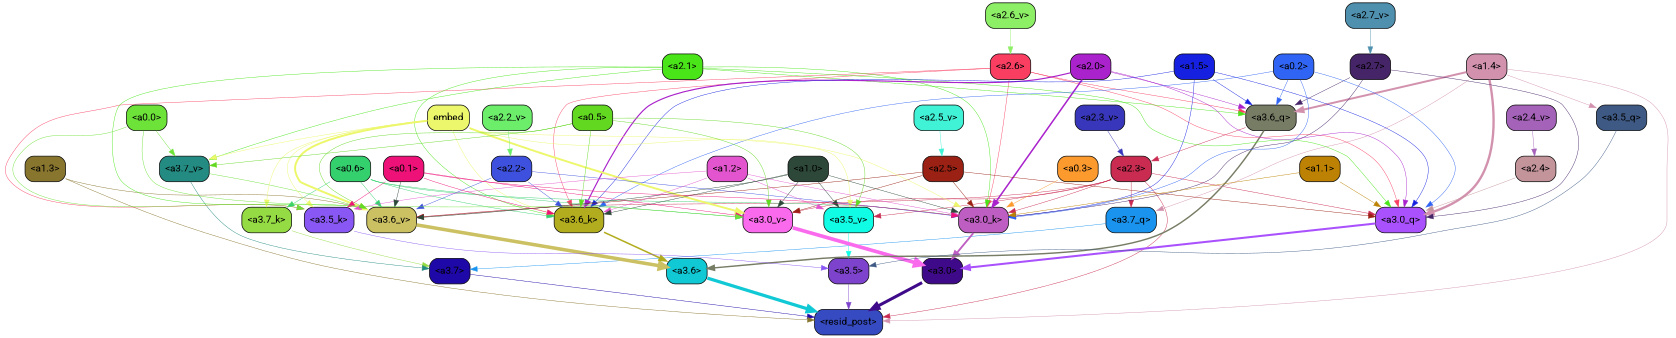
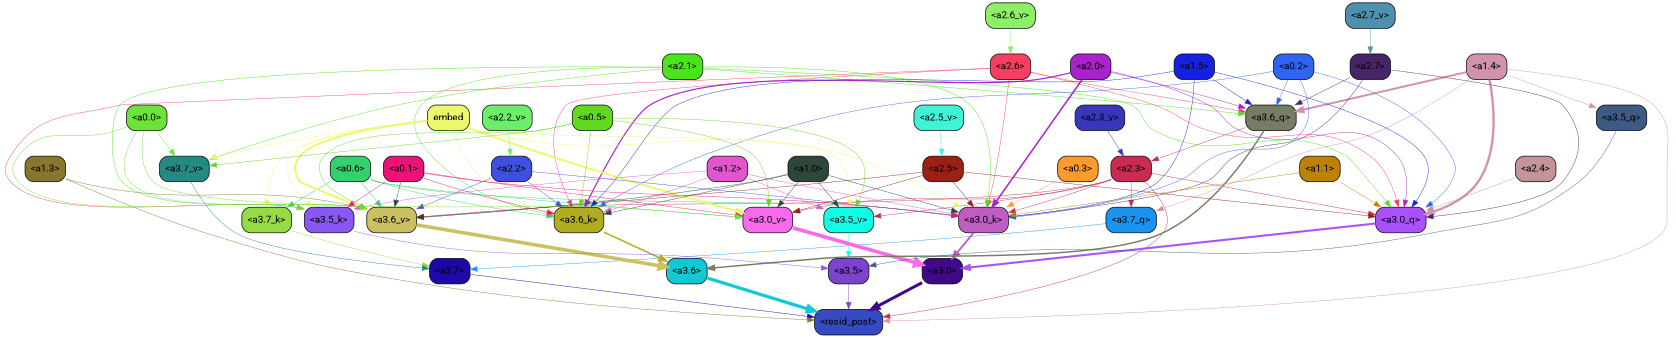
node "<a2.4_v>": removed
edge "<a3.7_v>" -> "<a3.6_v>": now "<a0.0>" -> "<a3.6_v>"
